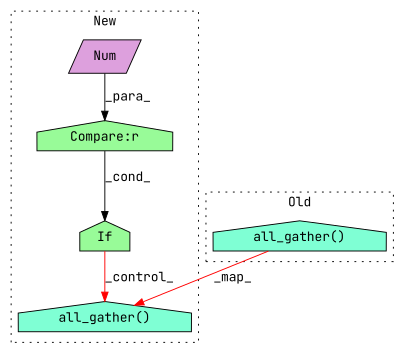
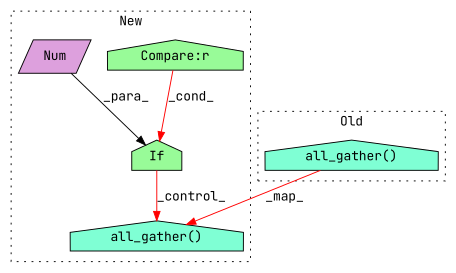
edge "Num" -> "Compare:r": now "Num" -> "If"
edge "Compare:r" -> "If": color black -> red
